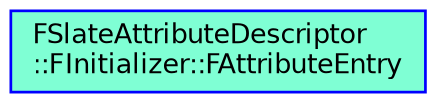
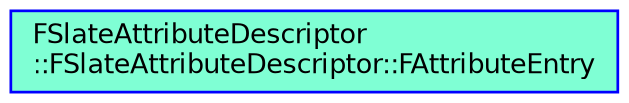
node "FSlateAttributeDescriptor ::FInitializer::FAttributeEntry": label "FSlateAttributeDescriptor ::FInitializer::FAttributeEntry" -> "FSlateAttributeDescriptor ::FSlateAttributeDescriptor::FAttributeEntry"
